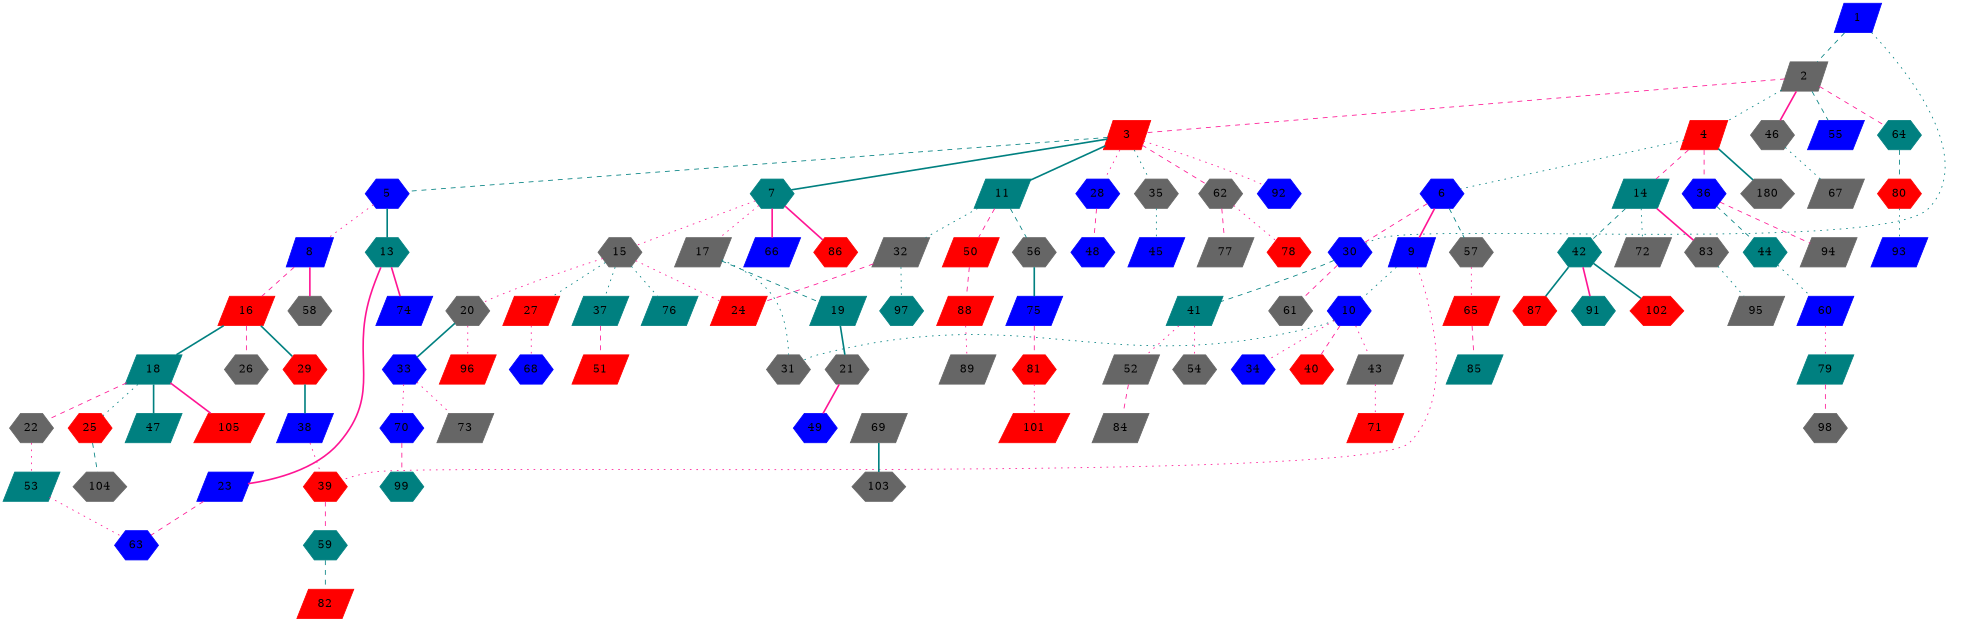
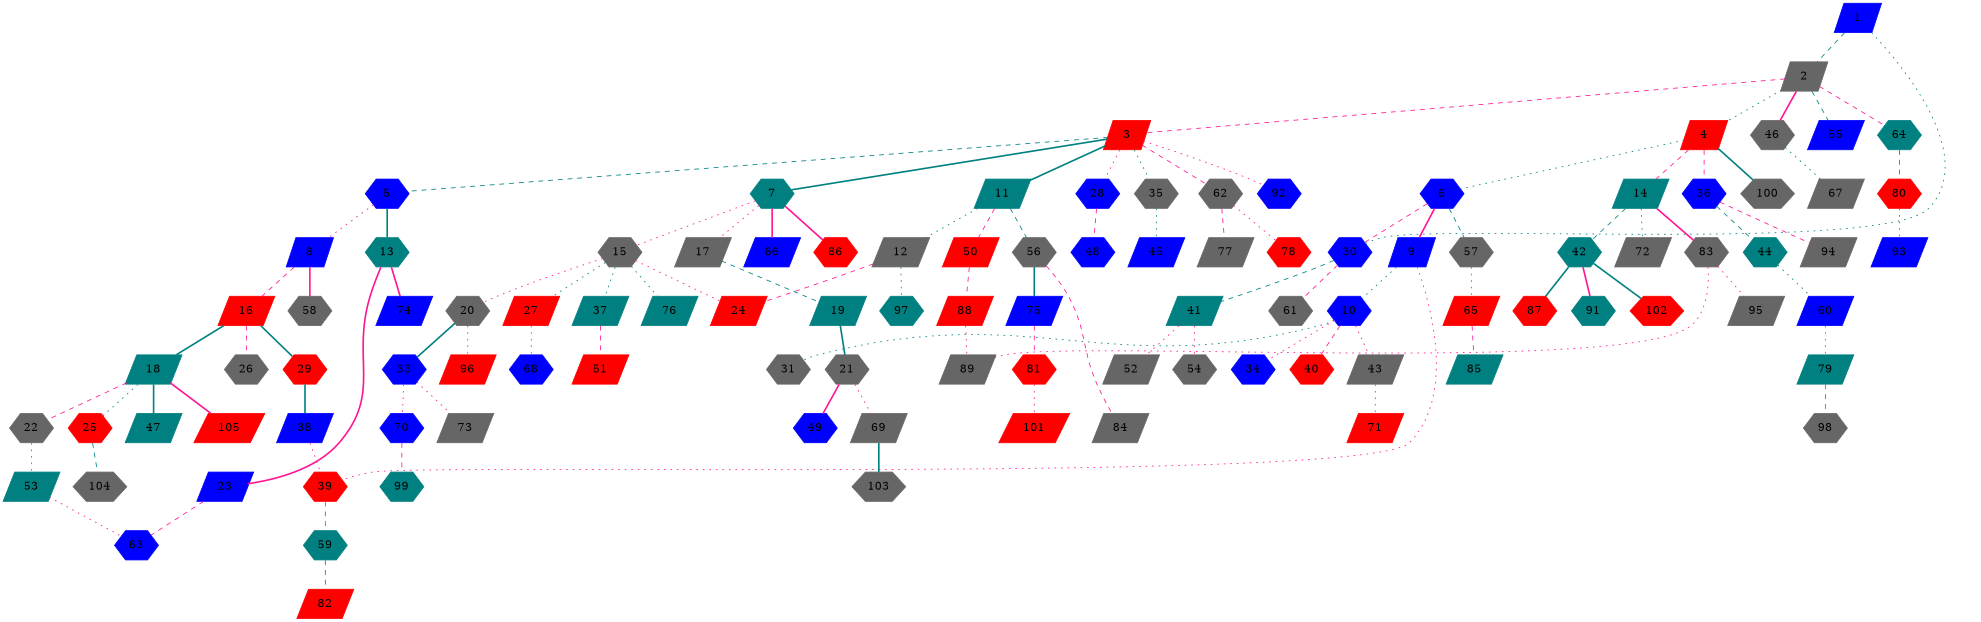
node "180": label "180" -> "100"
node "32": label "32" -> "12"
edge "83" -- "95": color teal -> deeppink
edge "17" -- "31": removed
edge "83" -- "89": added
edge "21" -- "69": added
edge "52" -- "84": now "56" -- "84"
